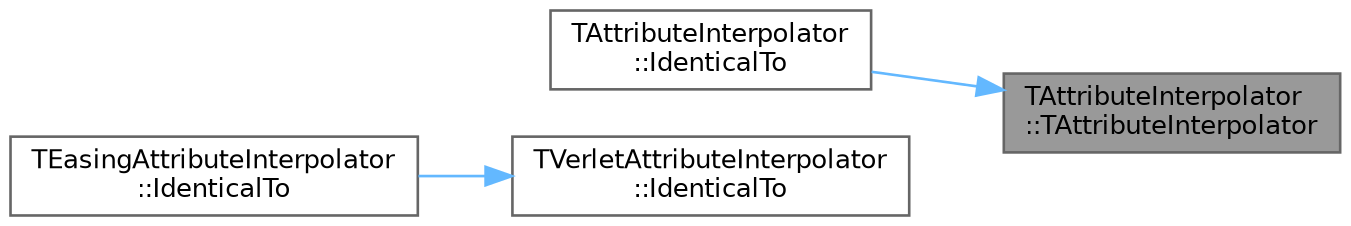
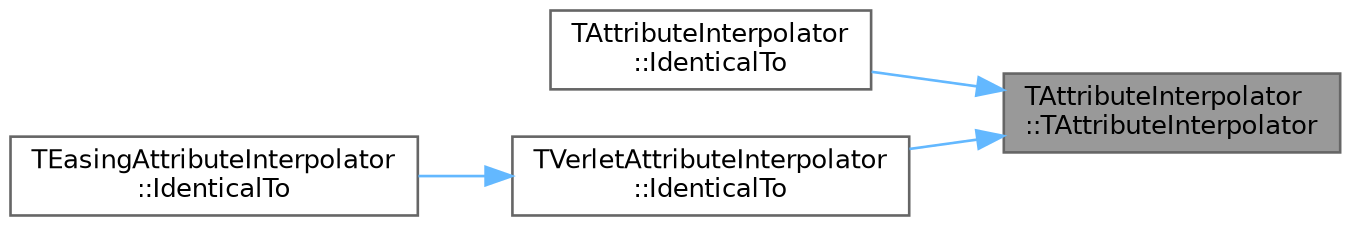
edge "TVerletAttributeInterpolator ::IdenticalTo" -> "TAttributeInterpolator ::TAttributeInterpolator": added
